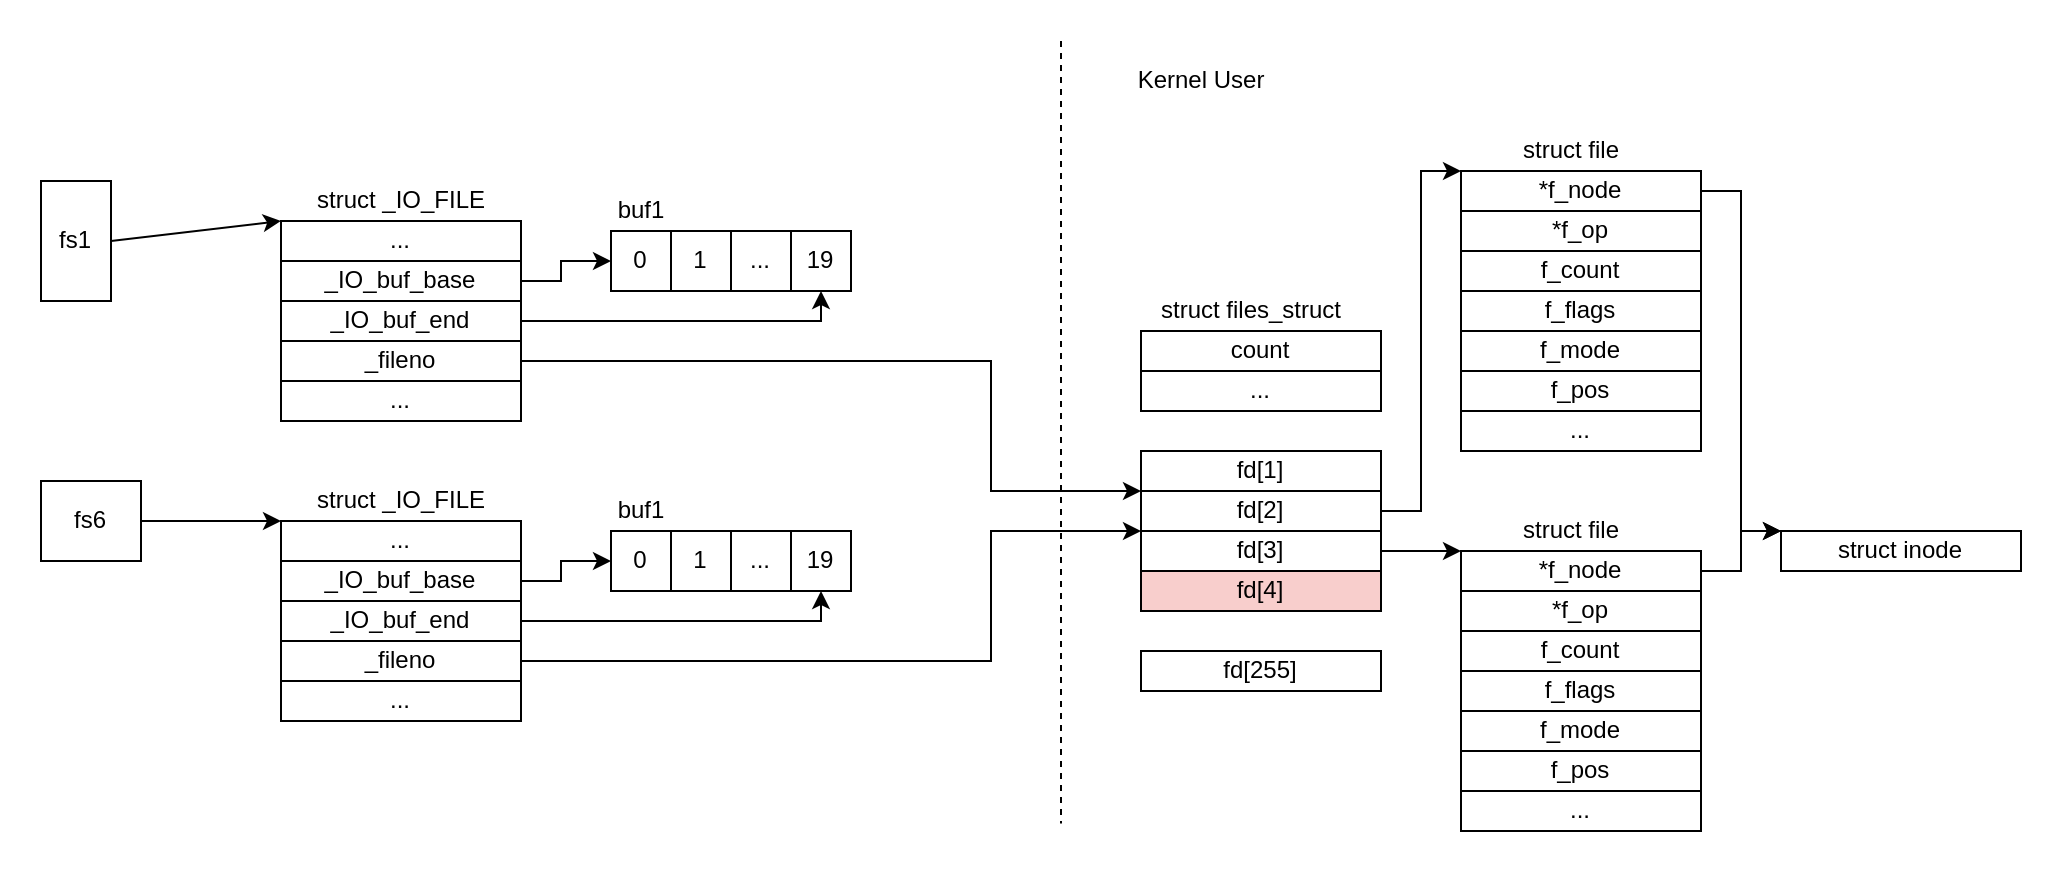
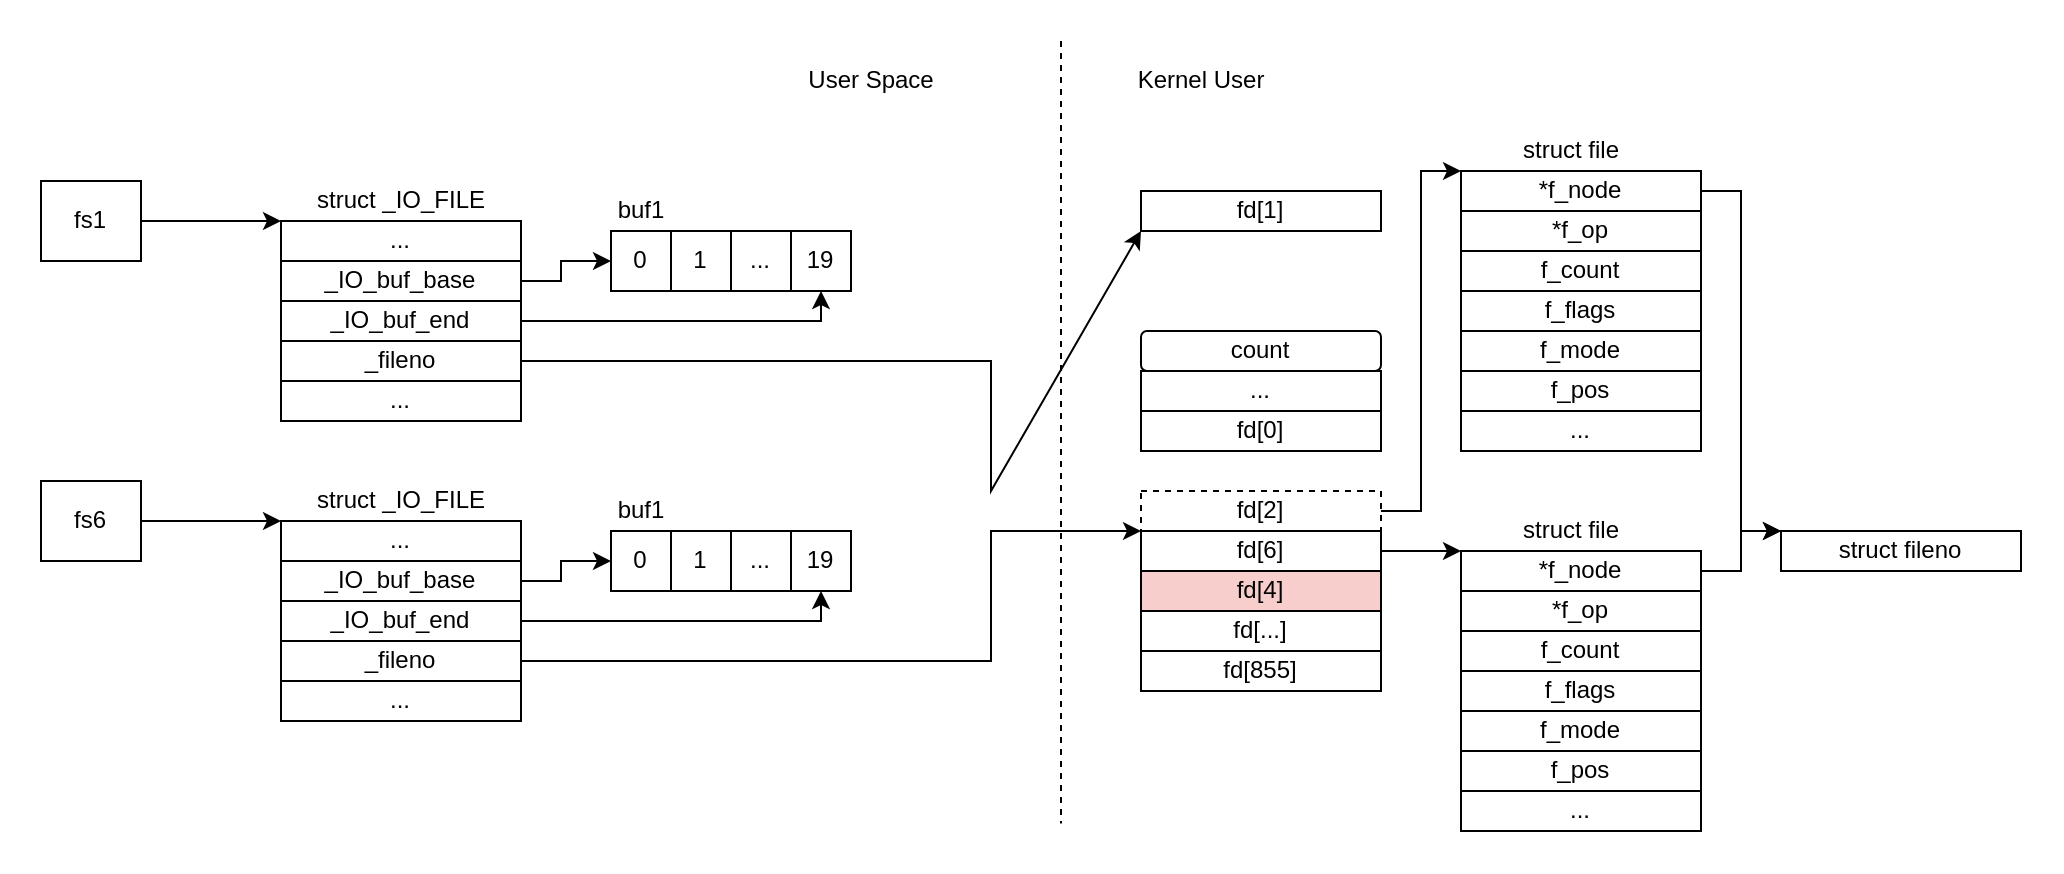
node "User Space": added
node "fs1": size 70x120 -> 100x80
node "struct files_struct": removed
node "count": shape rectangle -> rounded rectangle
node "fd[0]": added
node "fd[1]": moved (1261, 471) -> (1261, 211)
node "fd[2]": style solid -> dashed
node "fd[3]": label "fd[3]" -> "fd[6]"
node "struct inode": label "struct inode" -> "struct fileno"
node "fd[...]": added
node "fd[255]": label "fd[255]" -> "fd[855]"
